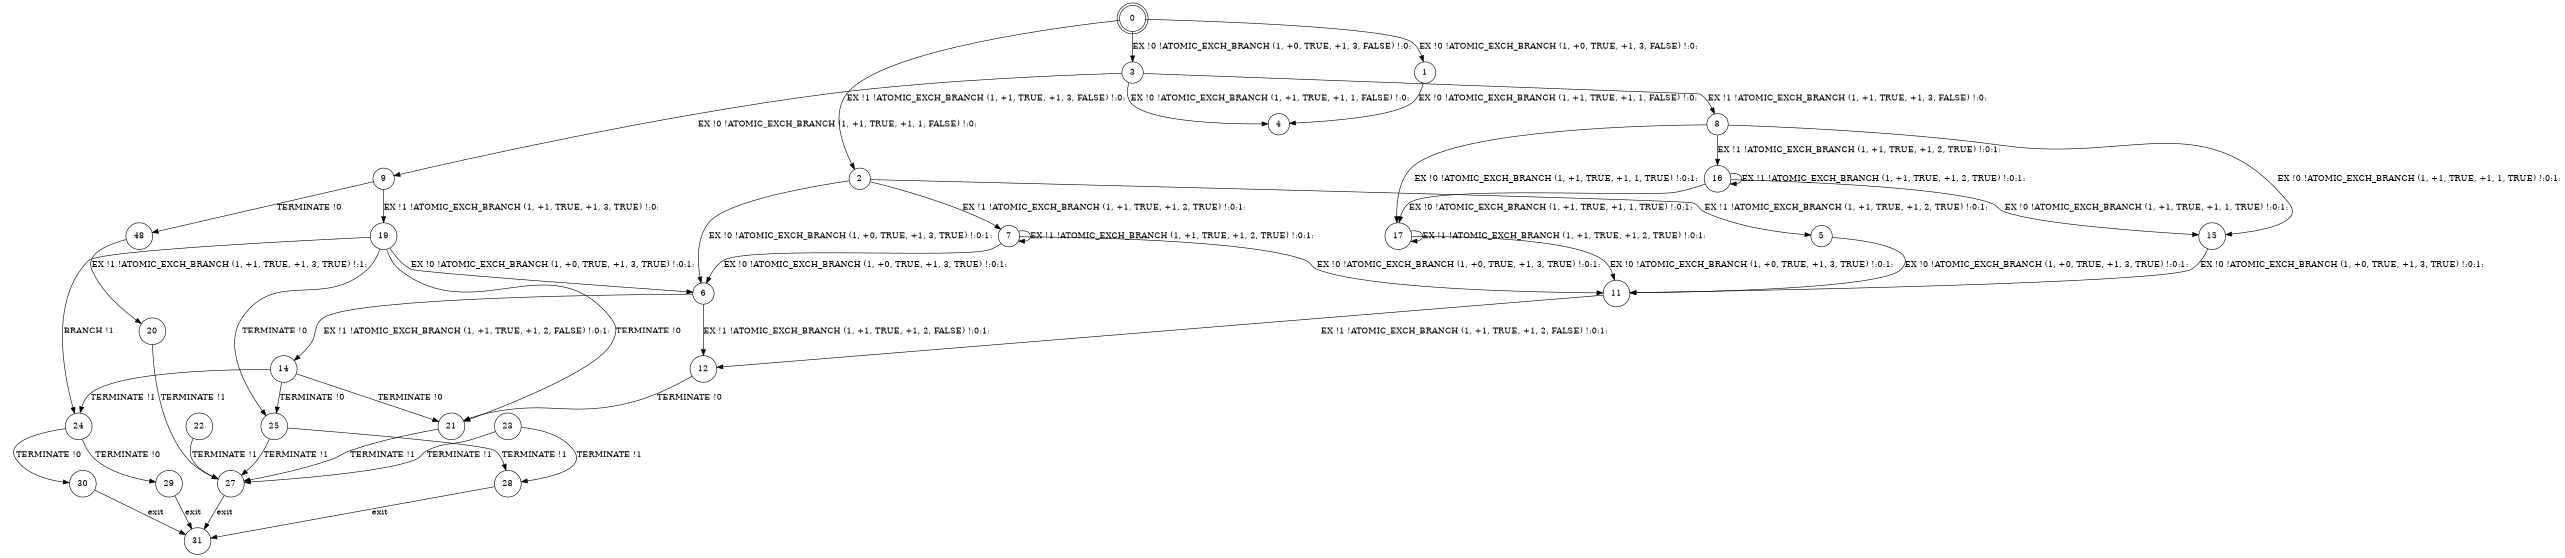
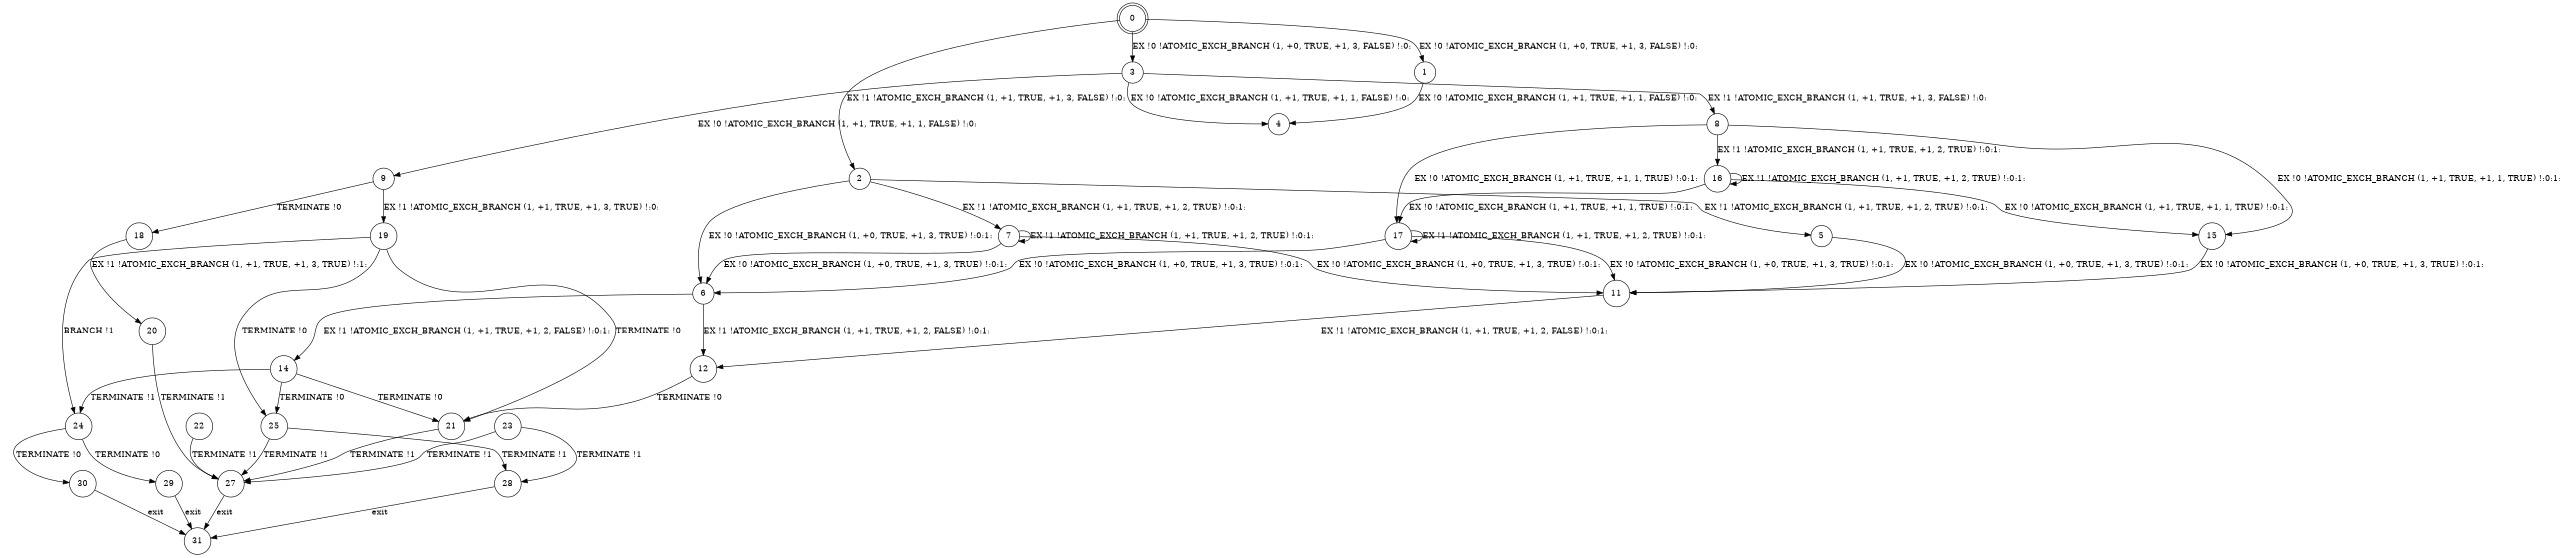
node "48": label "48" -> "18"
edge "19" -> "6": now "17" -> "6"
